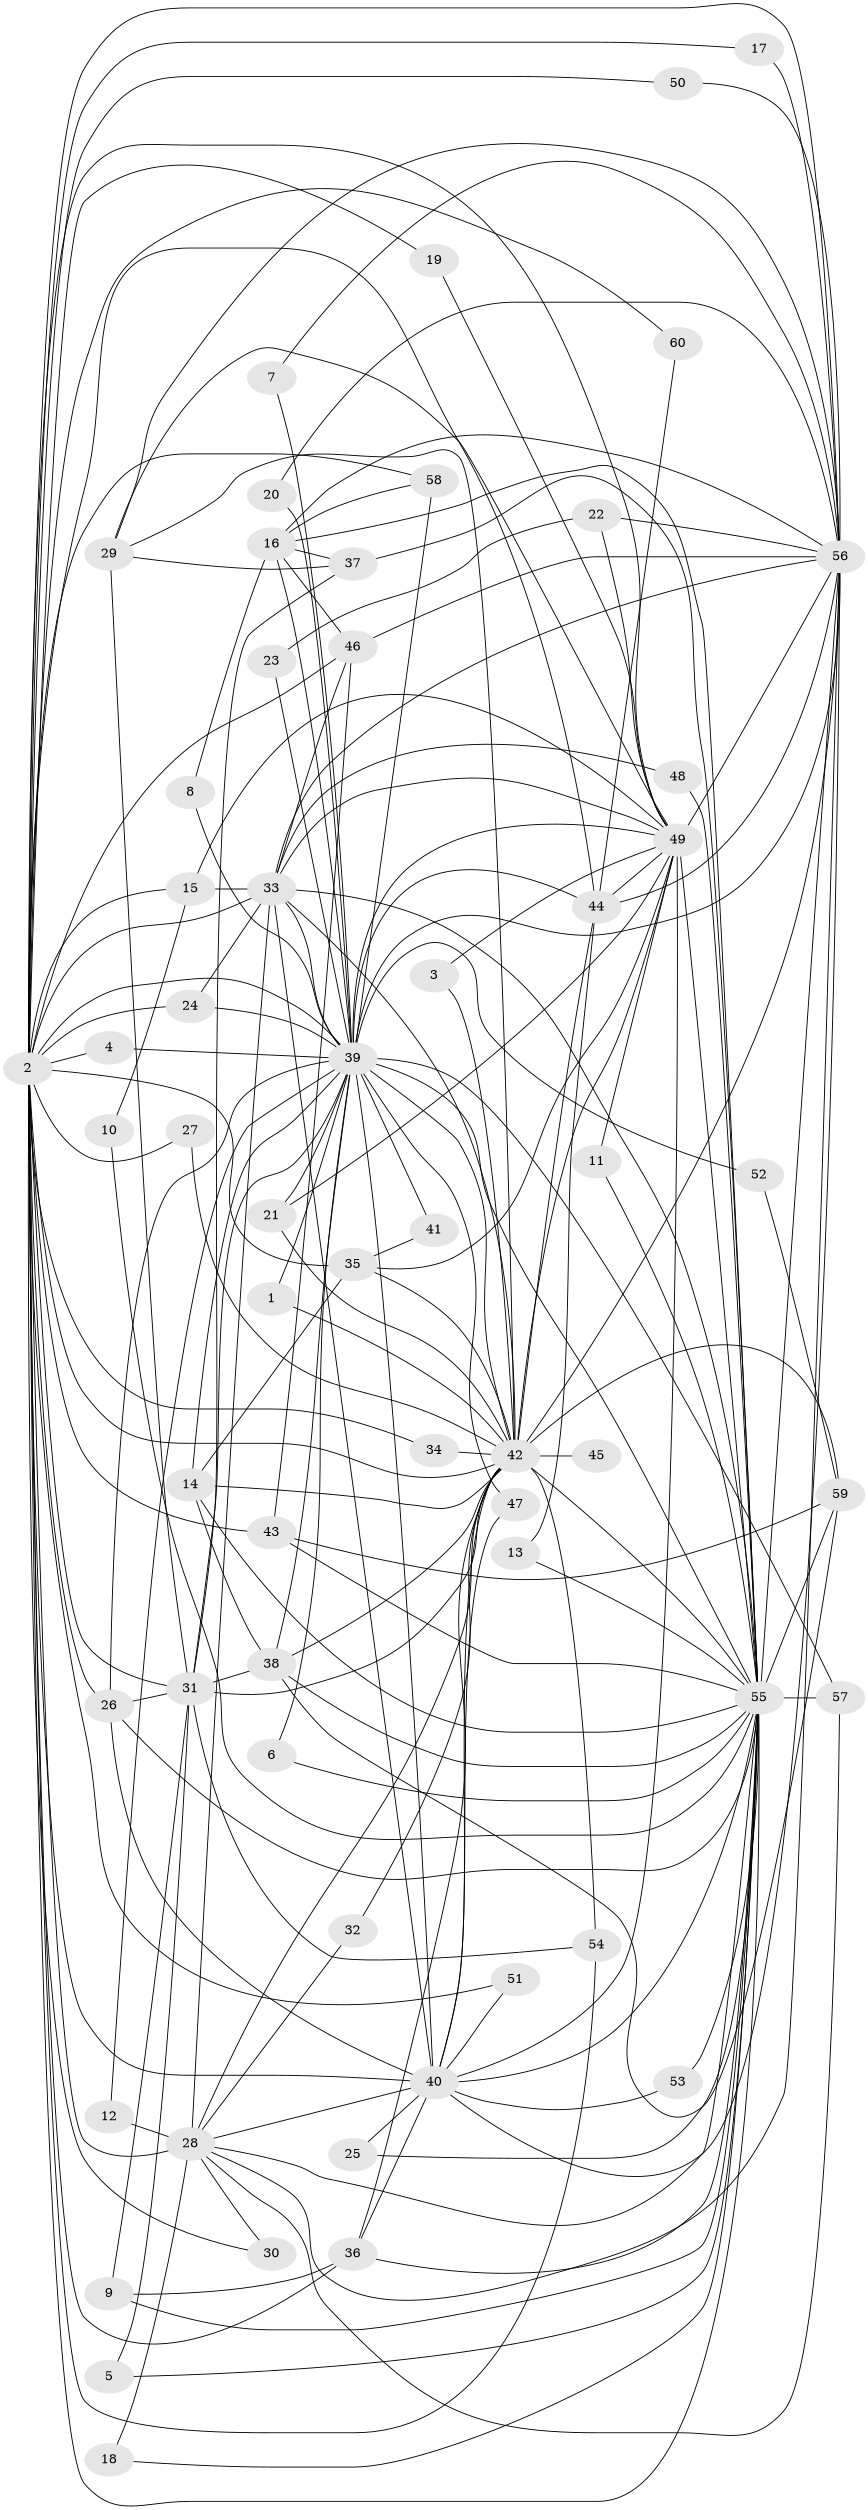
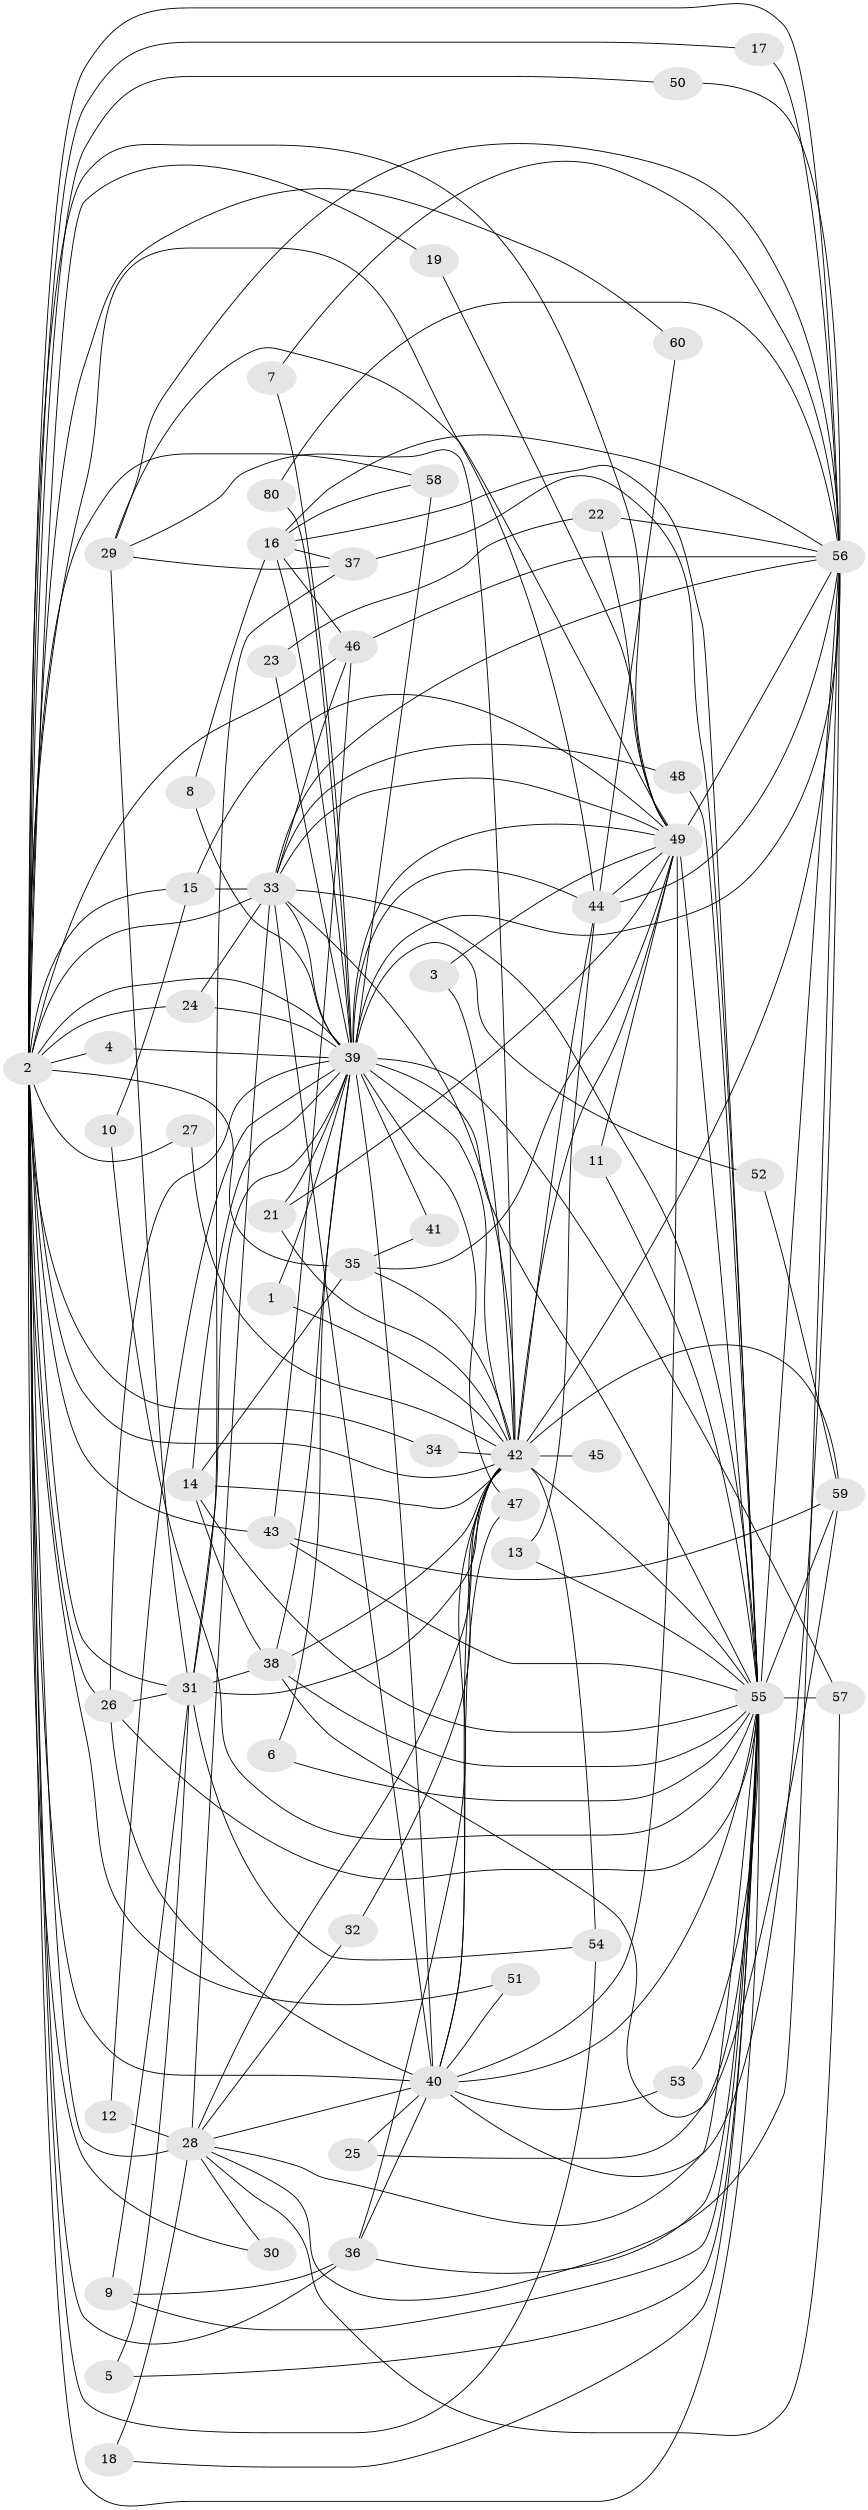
node "20": label "20" -> "80"
